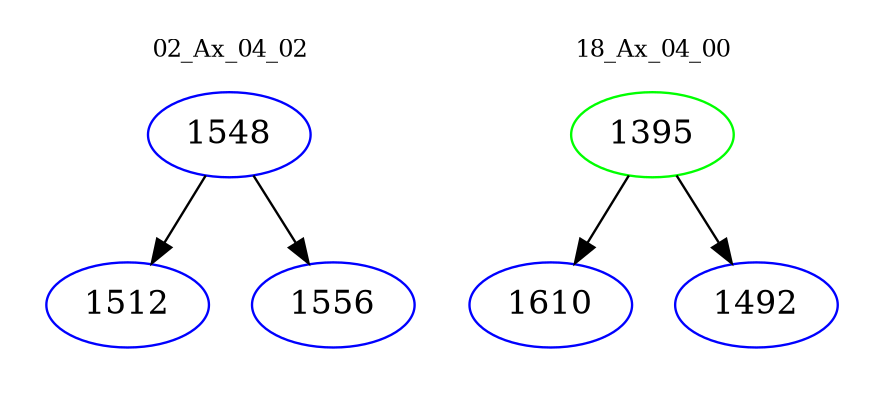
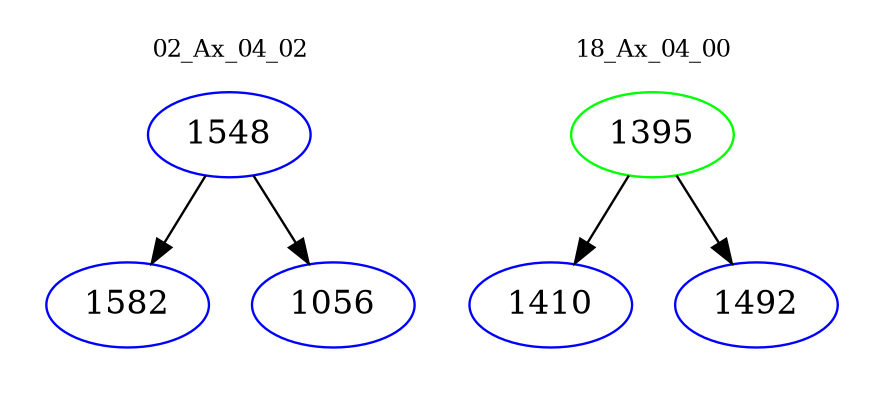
node "1512": label "1512" -> "1582"
node "1556": label "1556" -> "1056"
node "1610": label "1610" -> "1410"
